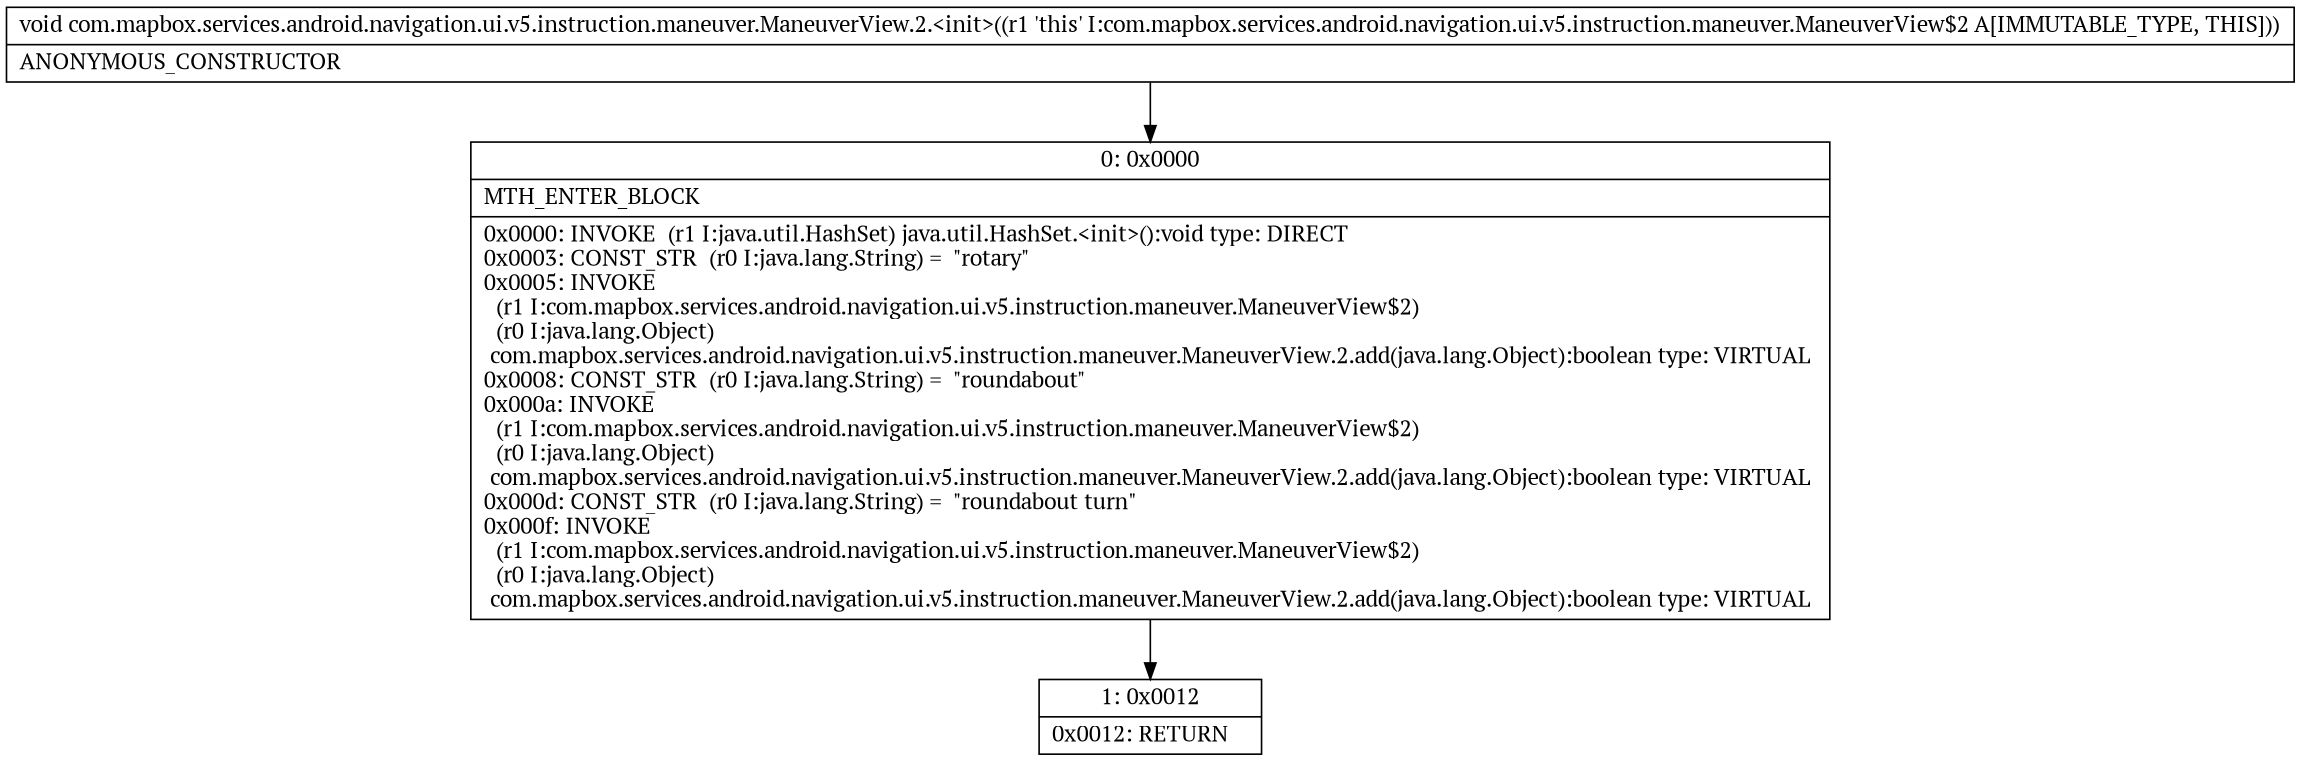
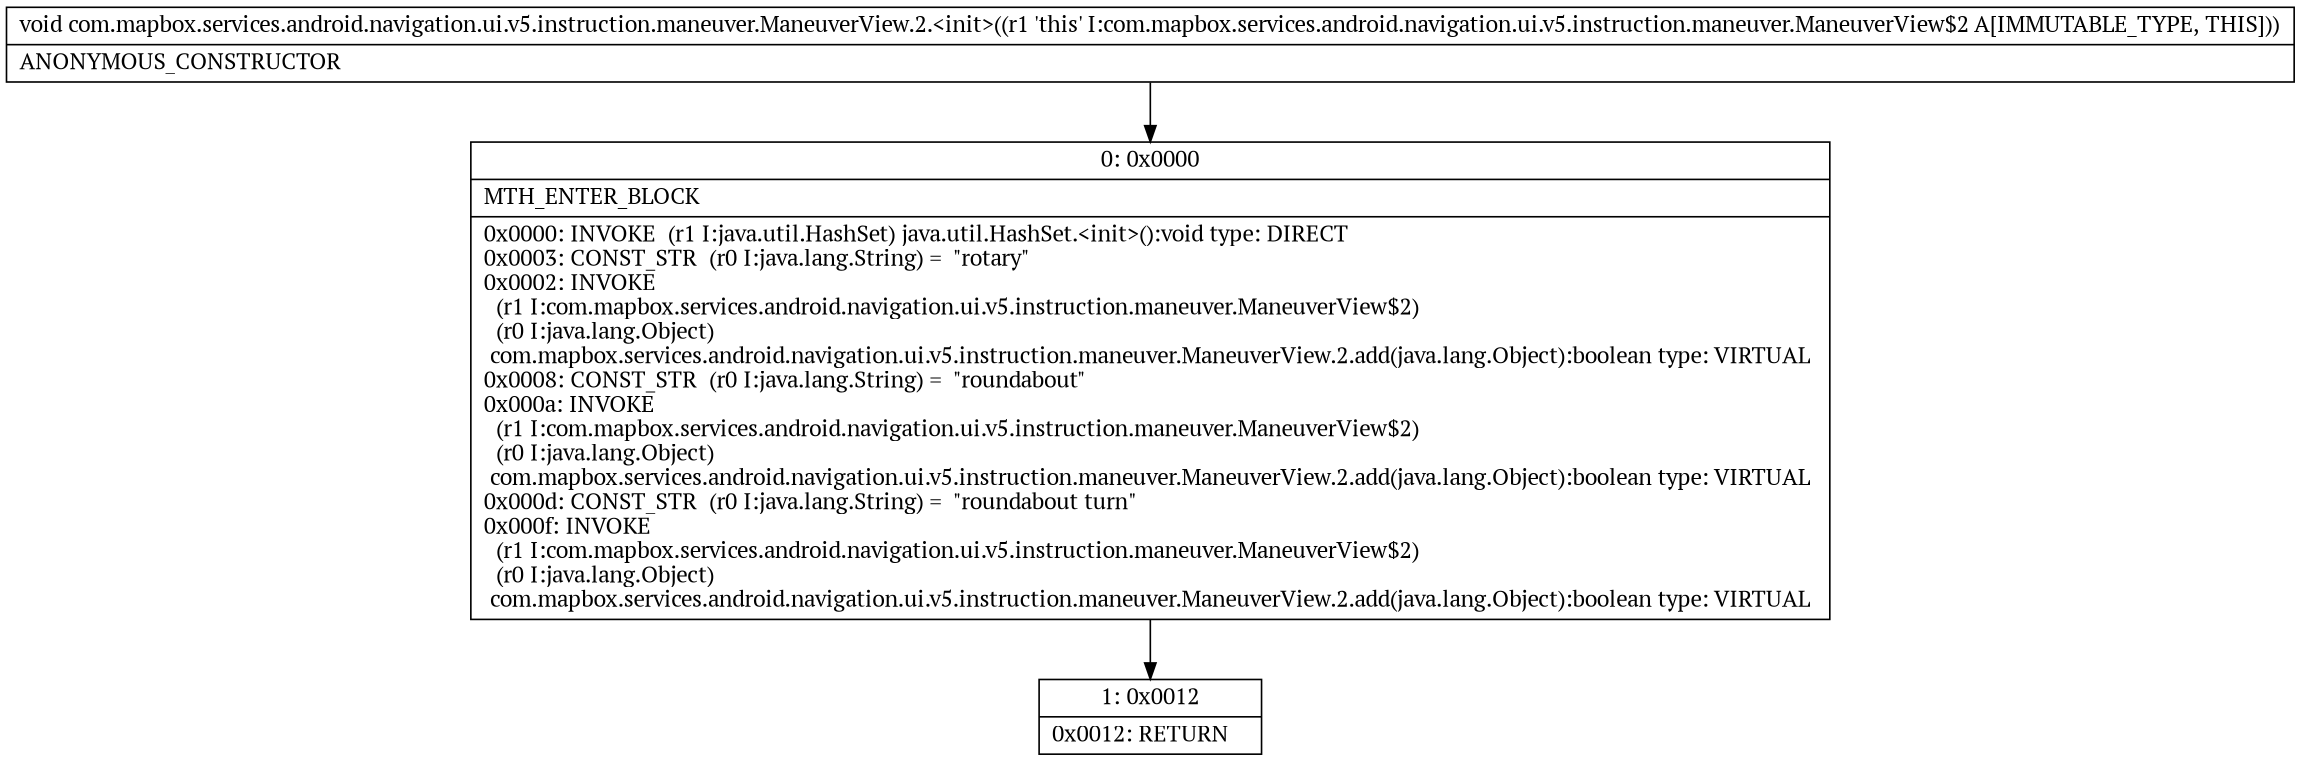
node "0: 0x0000": text "0x0005: INVOKE" -> "0x0002: INVOKE"
